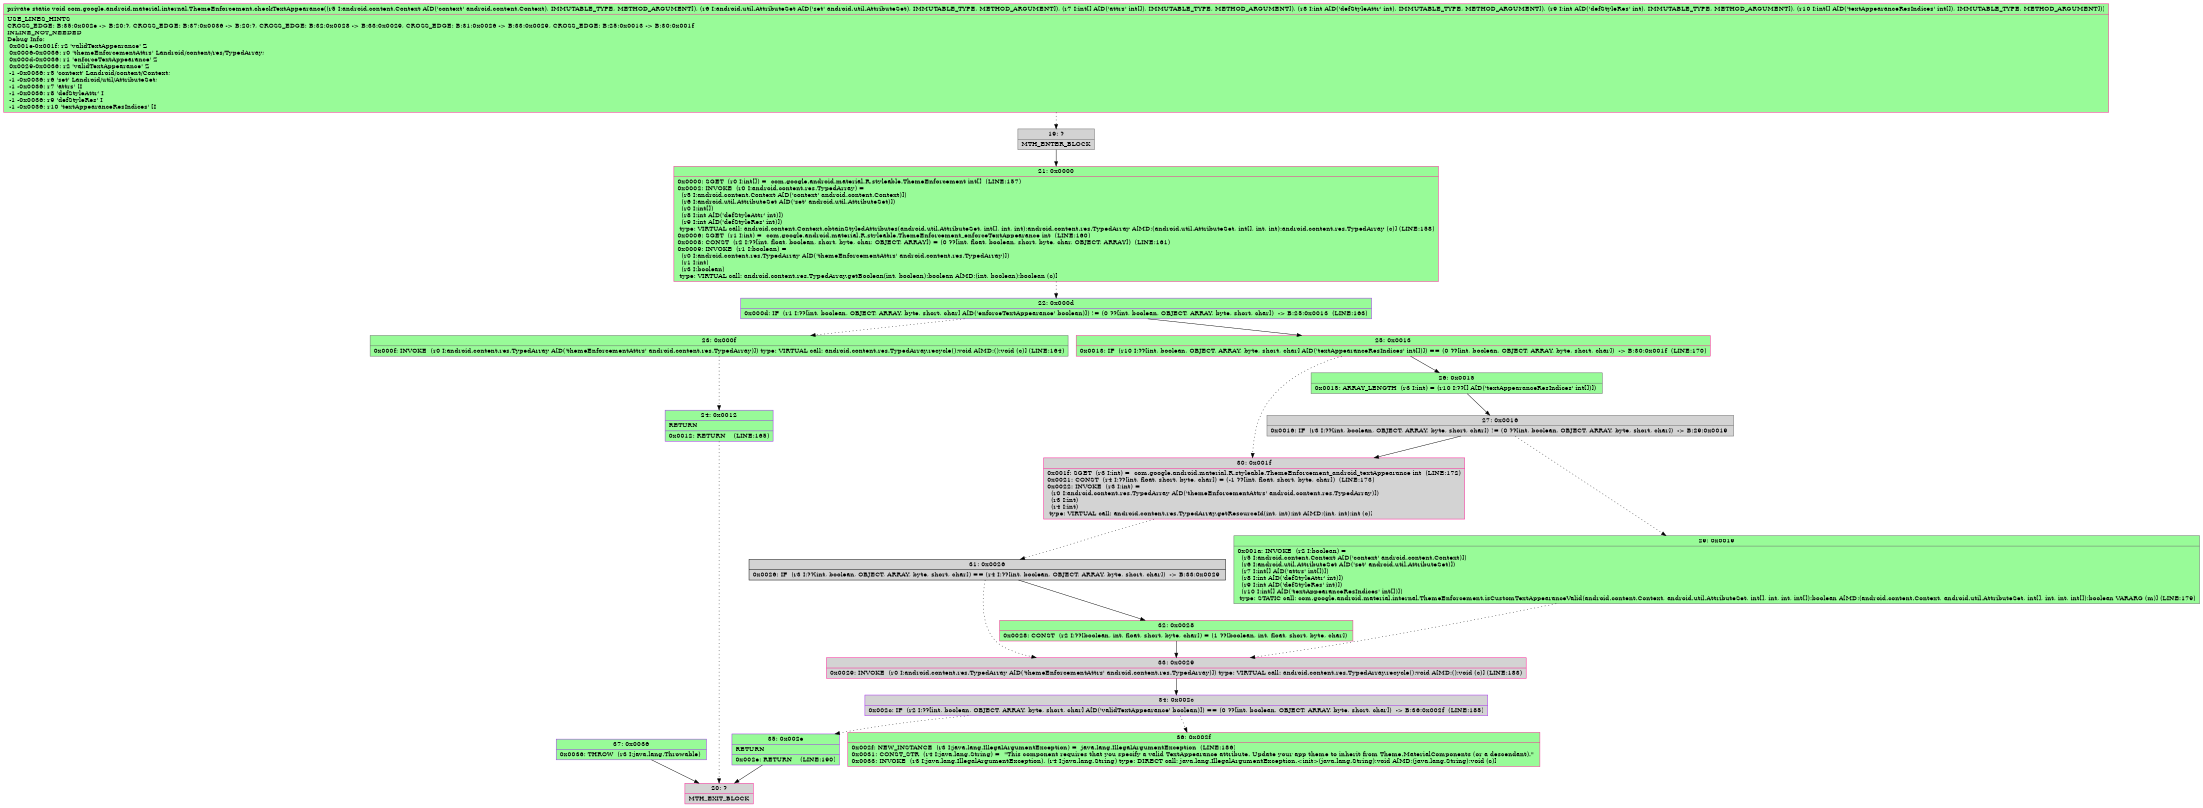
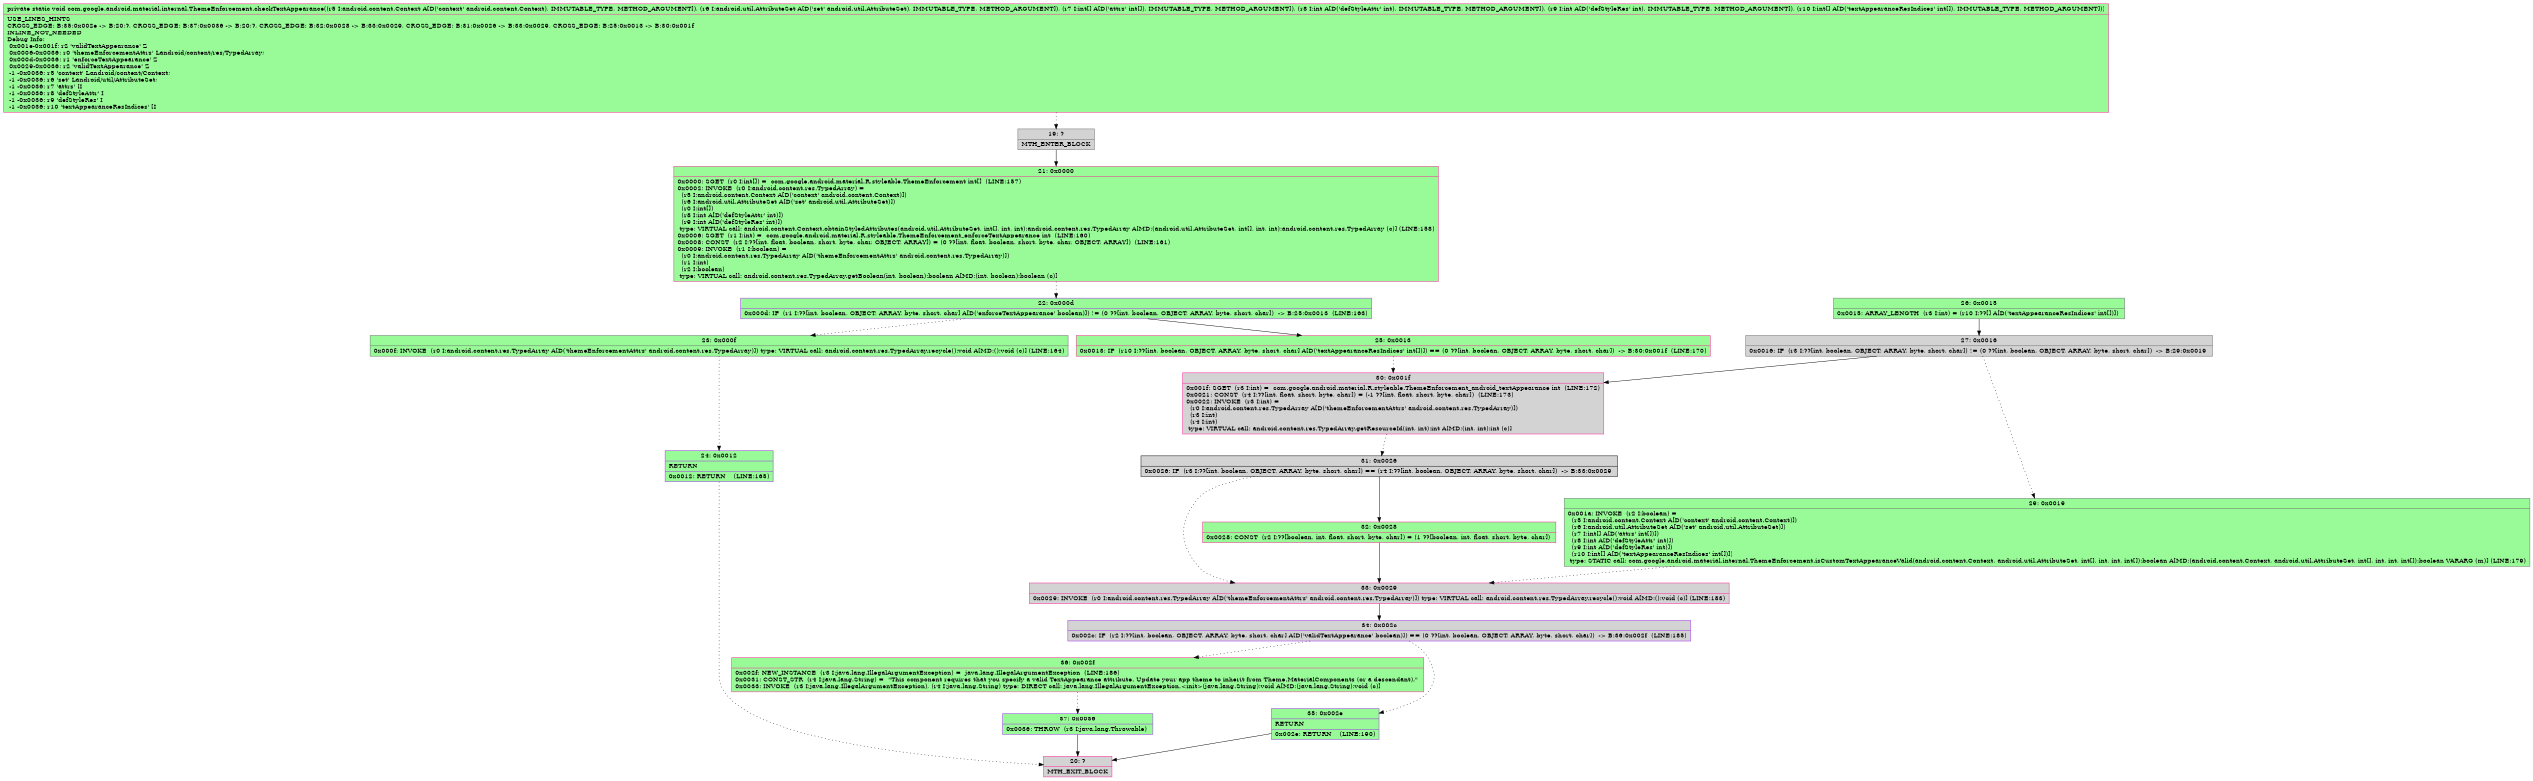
node "21: 0x0000": text "(r3 I:boolean)" -> "(r2 I:boolean)"
edge "25: 0x0013" -> "26: 0x0015": removed
edge "36: 0x002f" -> "37: 0x0036": added
